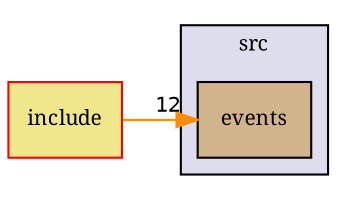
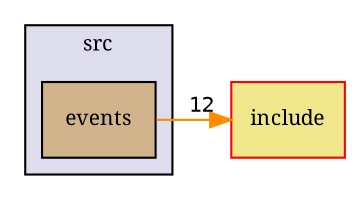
edge "include" -> "events": reversed
